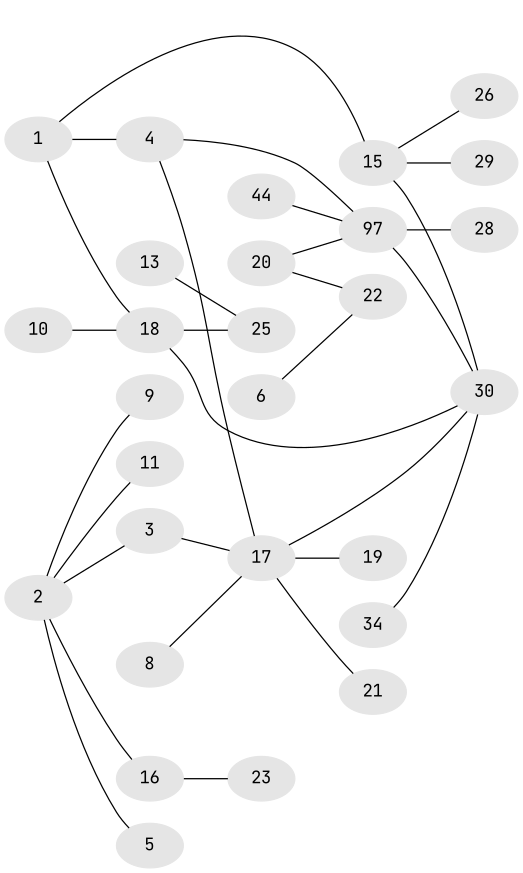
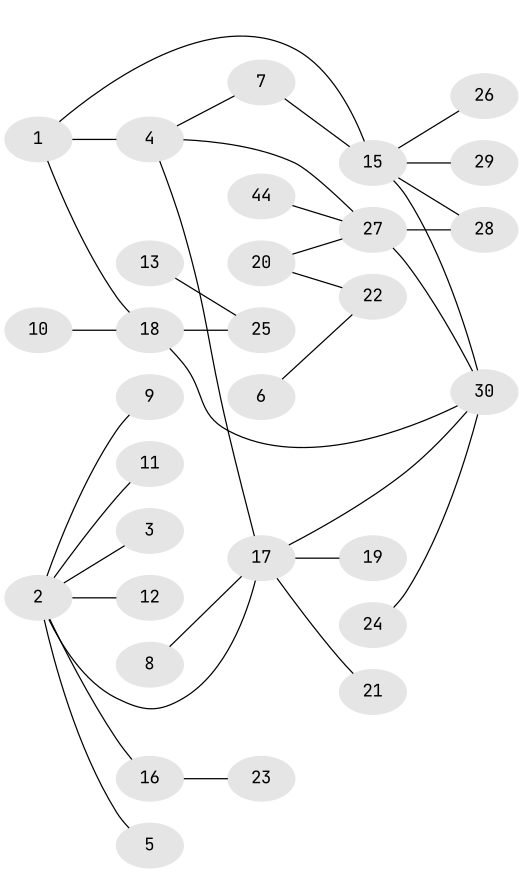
node "7": added
edge "15" -- "28": added
node "97": label "97" -> "27"
edge "3" -- "17": now "2" -- "17"
node "12": added
node "34": label "34" -> "24"
